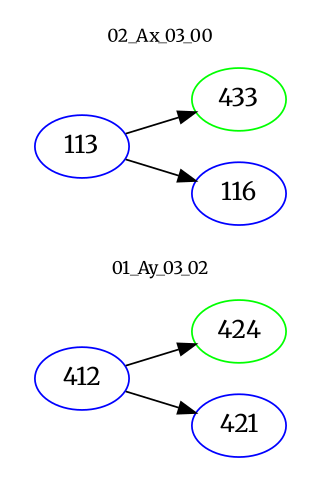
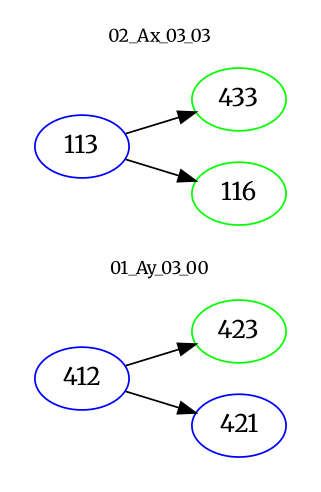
cluster "02_Ax_03_00": label "02_Ax_03_00" -> "02_Ax_03_03"
node "116": color blue -> green
cluster "01_Ay_03_02": label "01_Ay_03_02" -> "01_Ay_03_00"
node "424": label "424" -> "423"
